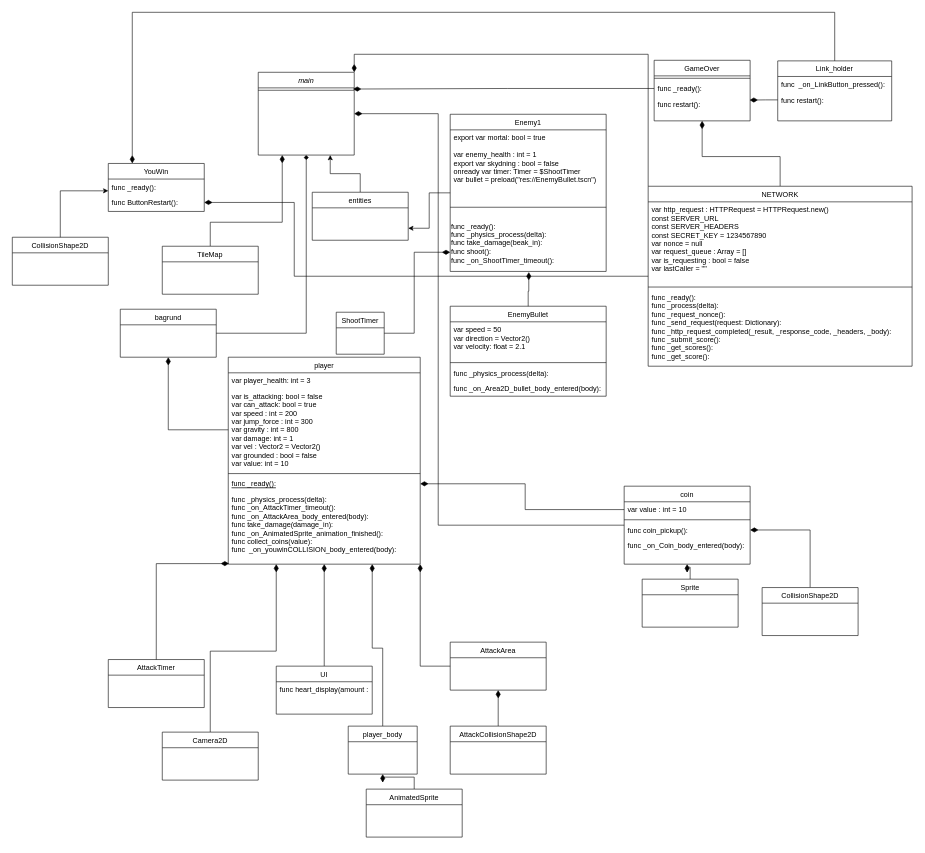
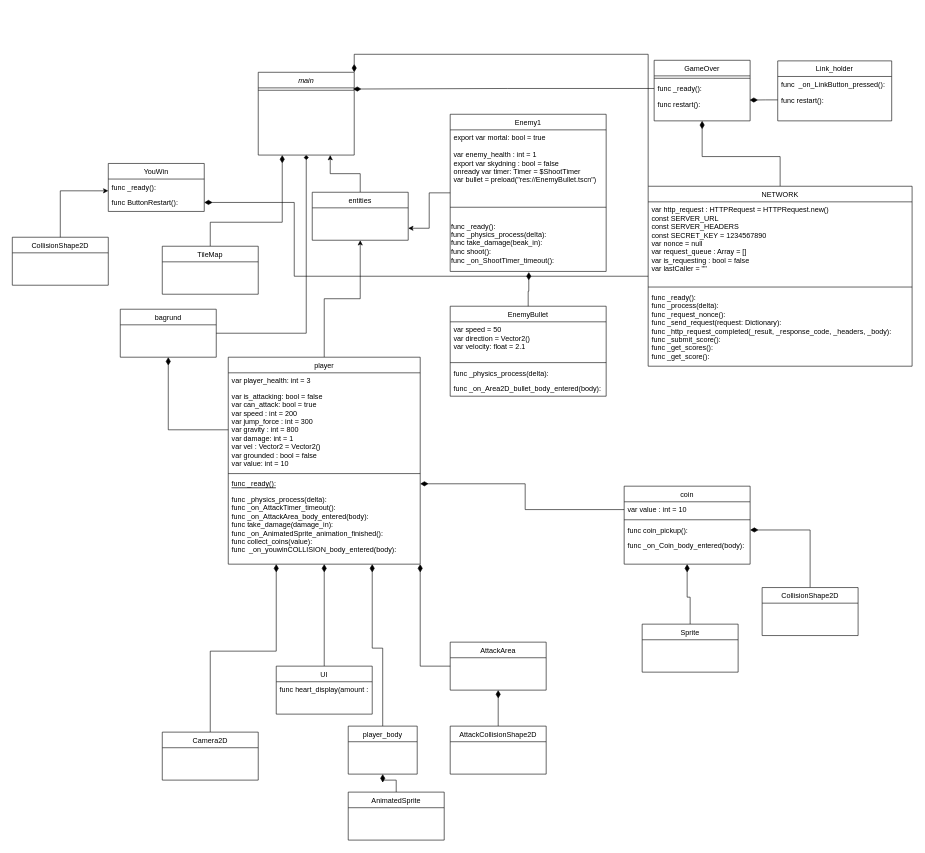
edge "Link_holder" -> "YouWin": removed
edge "ShootTimer" -> "func _ready(): func _physics_process(delta): func take_damage(beak_in): func shoot(): func _on_ShootTimer_timeout():": removed
edge "player" -> "entities": added
node "ShootTimer": removed
edge "coin" -> "main": removed
edge "AttackTimer" -> "func _physics_process(delta): func _on_AttackTimer_timeout(): func _on_AttackArea_body_entered(body): func take_damage(damage_in): func _on_AnimatedSprite_animation_finished(): func collect_coins(value): func _on_youwinCOLLISION_body_entered(body):": removed
node "Sprite": moved (690, 603) -> (690, 648)
node "AttackTimer": removed
node "AnimatedSprite": moved (414, 813) -> (396, 816)
